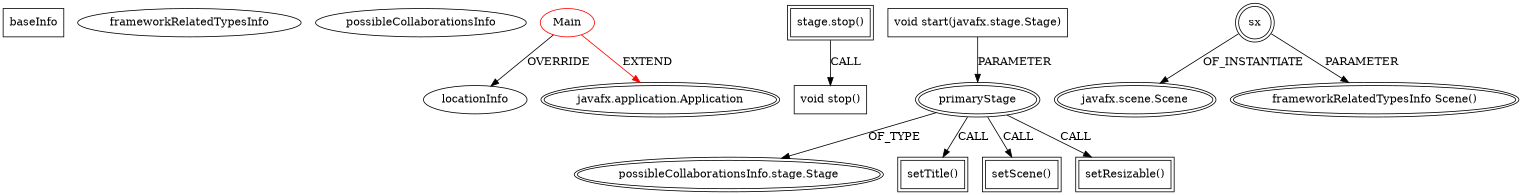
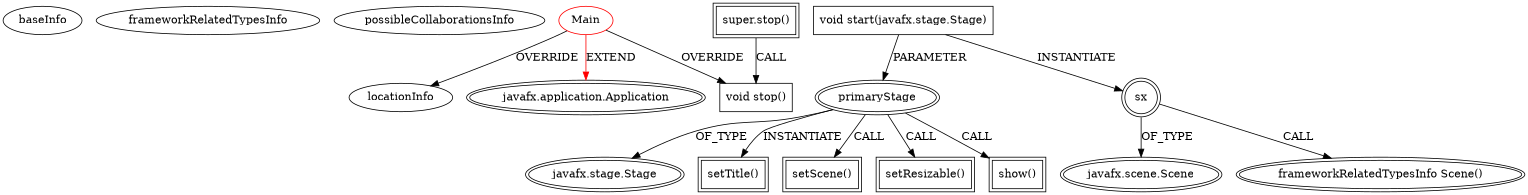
node "baseInfo": shape box -> ellipse
node "stage.stop()": label "stage.stop()" -> "super.stop()"
edge "Main" -> "void stop()": added, label "OVERRIDE"
edge "void start(javafx.stage.Stage)" -> "sx": added, label "INSTANTIATE"
edge "sx" -> "javafx.scene.Scene": label "OF_INSTANTIATE" -> "OF_TYPE"
edge "sx" -> "frameworkRelatedTypesInfo Scene()": label "PARAMETER" -> "CALL"
edge "primaryStage" -> "setTitle()": label "CALL" -> "INSTANTIATE"
node "possibleCollaborationsInfo.stage.Stage": label "possibleCollaborationsInfo.stage.Stage" -> "javafx.stage.Stage"
node "show()": added
